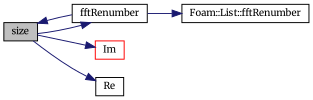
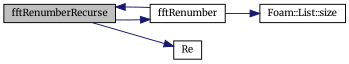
node "Foam::List::fftRenumber": label "Foam::List::fftRenumber" -> "Foam::List::size"
node "size": label "size" -> "fftRenumberRecurse"
node "Im": removed
